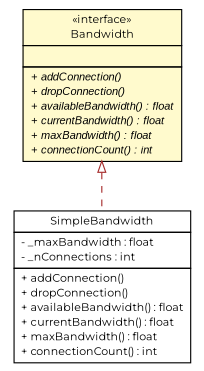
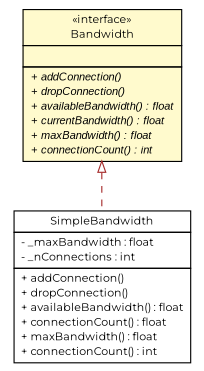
node "SimpleBandwidth": text "+ currentBandwidth() : float" -> "+ connectionCount() : float"
